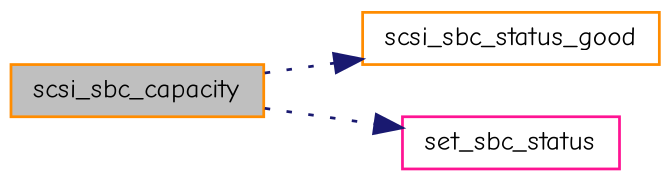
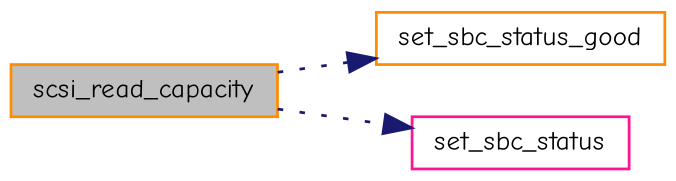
node "scsi_sbc_status_good": label "scsi_sbc_status_good" -> "set_sbc_status_good"
node "scsi_sbc_capacity": label "scsi_sbc_capacity" -> "scsi_read_capacity"
